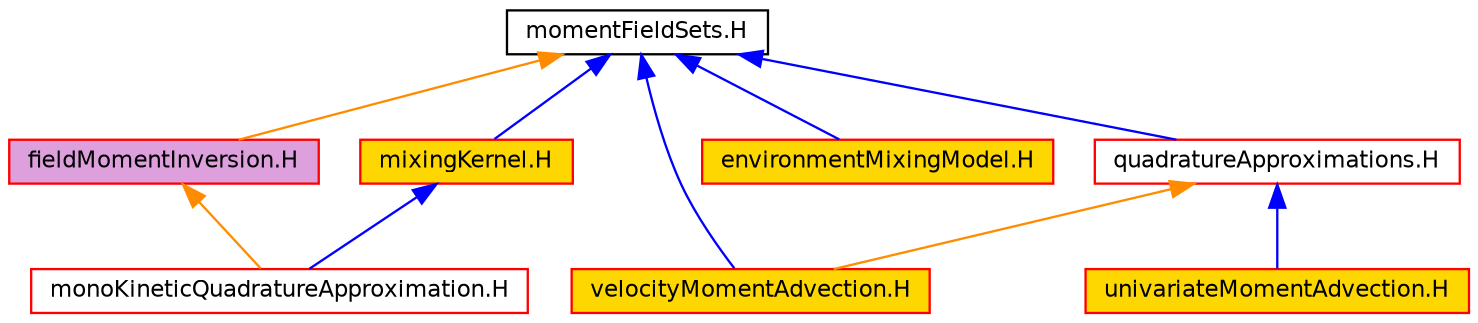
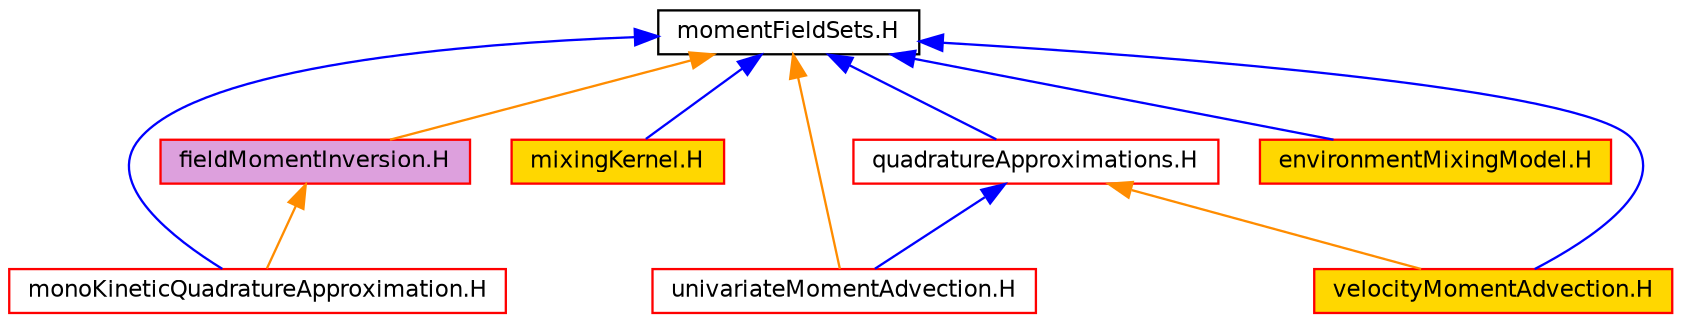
edge "univariateMomentAdvection.H" -> "momentFieldSets.H": added
edge "monoKineticQuadratureApproximation.H" -> "mixingKernel.H": now "monoKineticQuadratureApproximation.H" -> "momentFieldSets.H"
node "univariateMomentAdvection.H": fillcolor gold -> white
